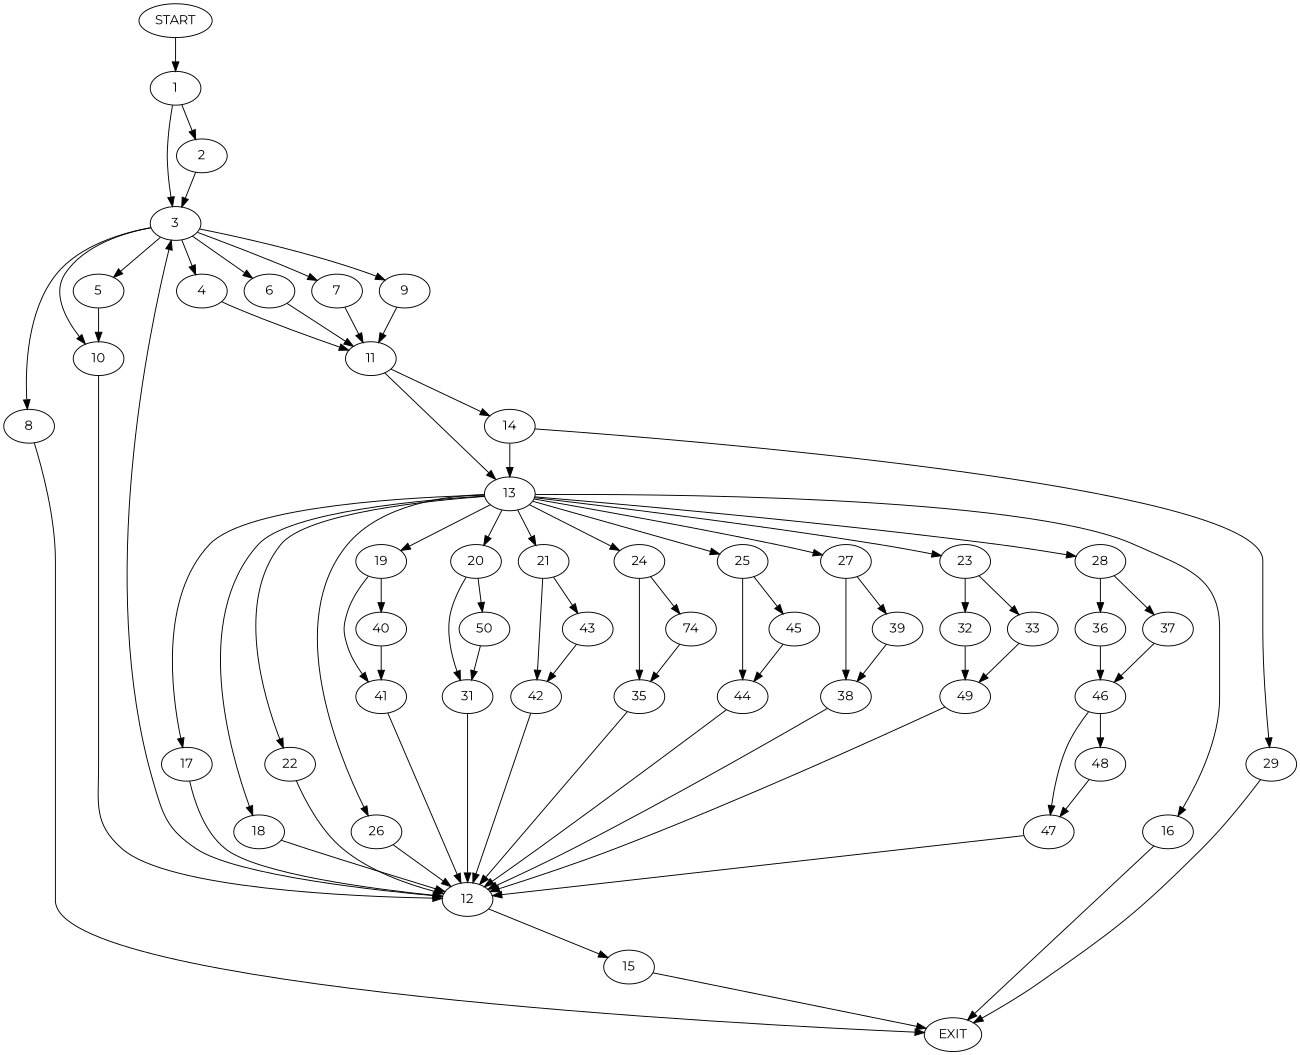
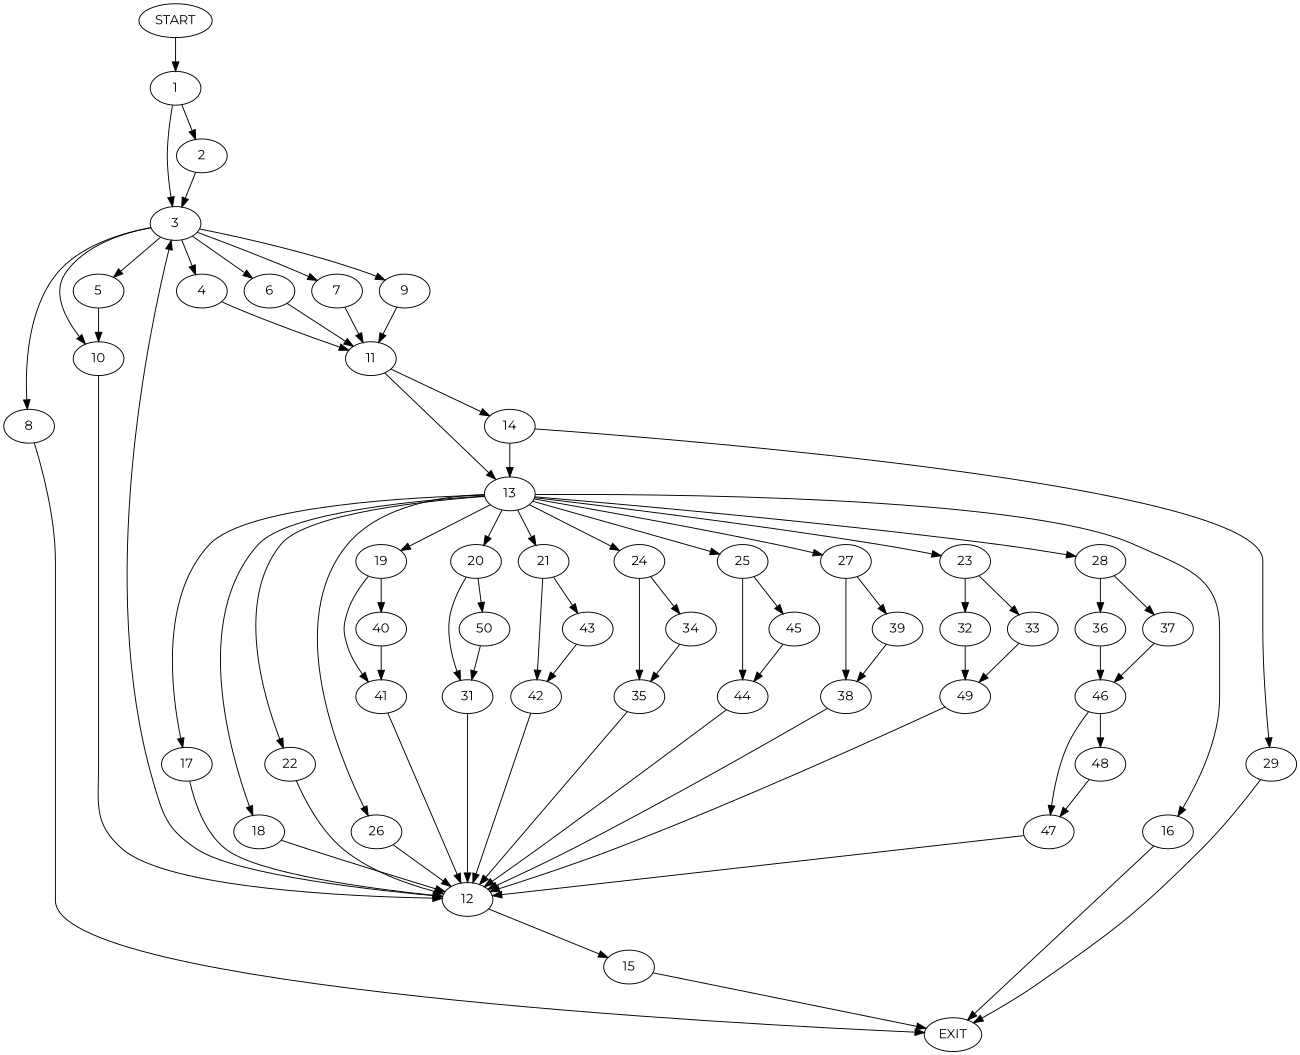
node "74": label "74" -> "34"
